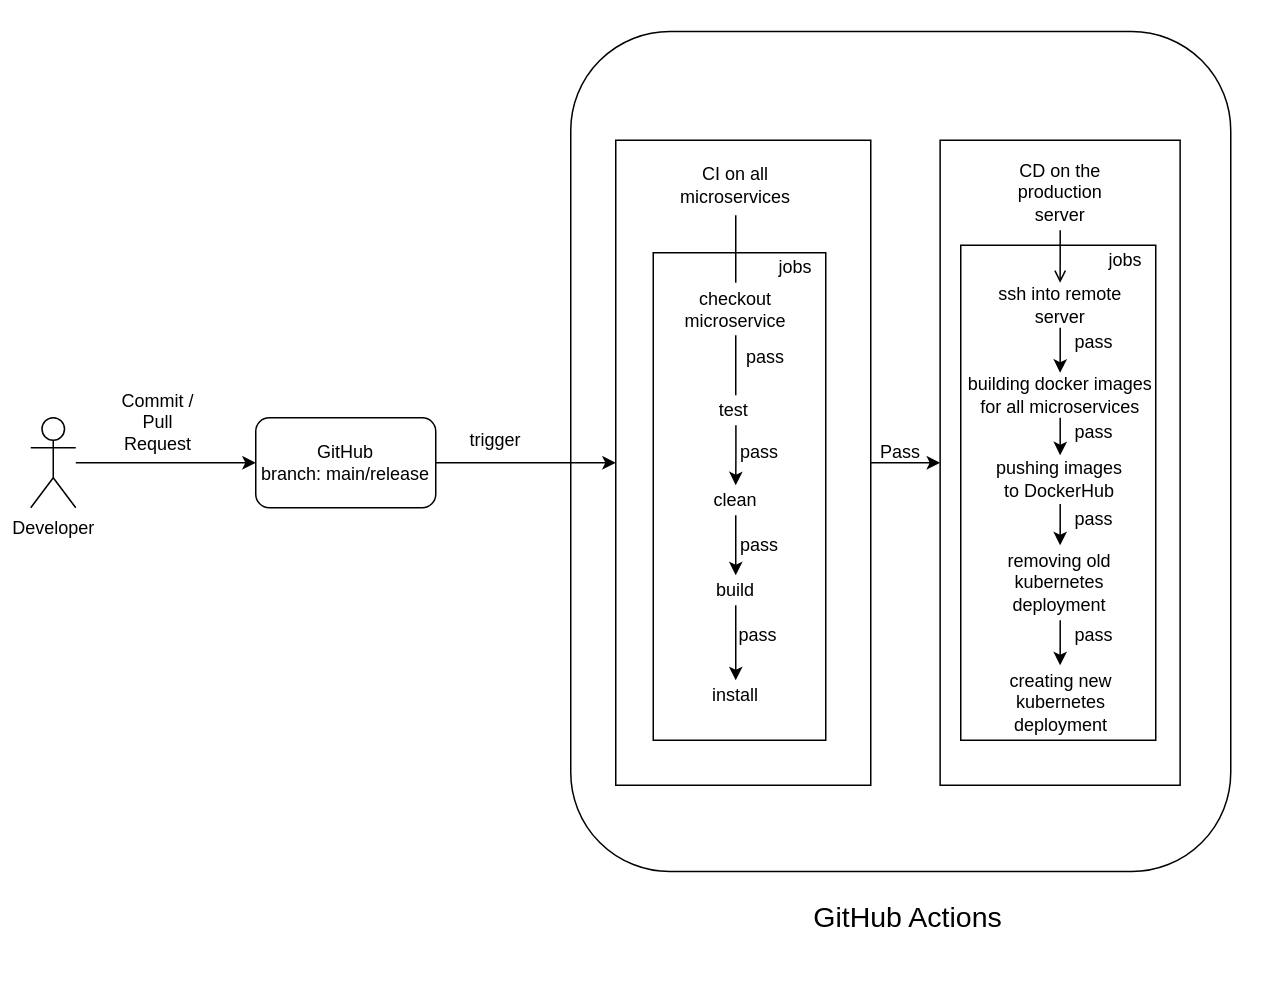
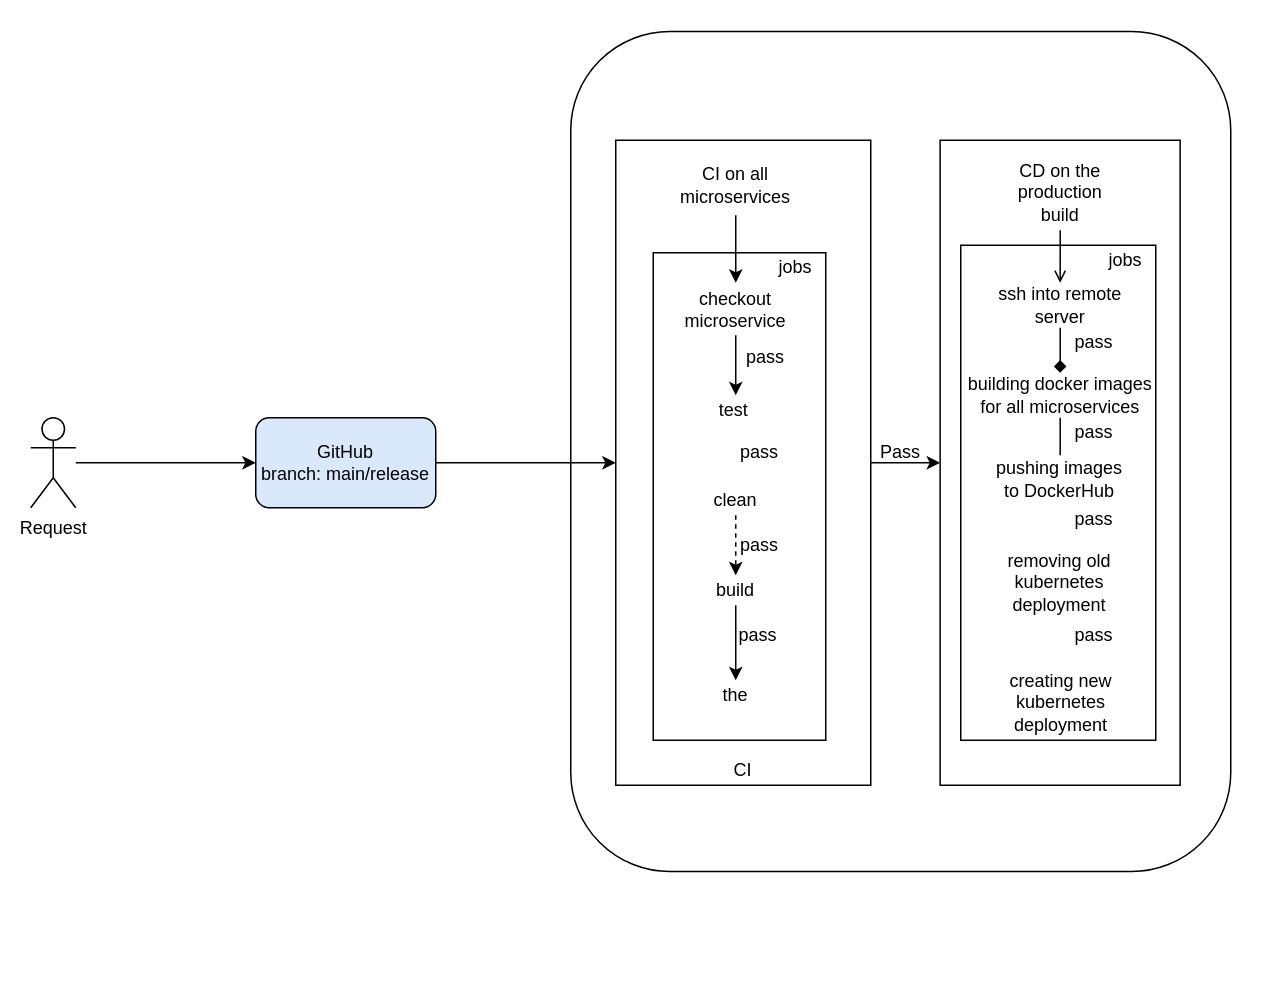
node "CD on the production server": label "CD on the production server" -> "CD on the production build"
edge "CI on all microservices" -- "checkout microservice": arrowhead none -> classic
edge "ssh into remote server" -> "building docker images for all microservices": arrowhead classic -> diamond
edge "checkout microservice" -- "test": arrowhead none -> classic
node "Commit / Pull Request": removed
node "trigger": removed
edge "building docker images for all microservices" -> "pushing images to DockerHub": arrowhead classic -> none
edge "test" -> "clean": removed
node "GitHub branch: main/release": fillcolor #ffffff -> #dae8fc
node "Developer": label "Developer" -> "Request"
edge "pushing images to DockerHub" -> "removing old kubernetes deployment": removed
edge "clean" -> "build": style solid -> dashed
edge "removing old kubernetes deployment" -> "creating new kubernetes deployment": removed
node "install": label "install" -> "the"
node "CI": added
node "GitHub Actions": removed
